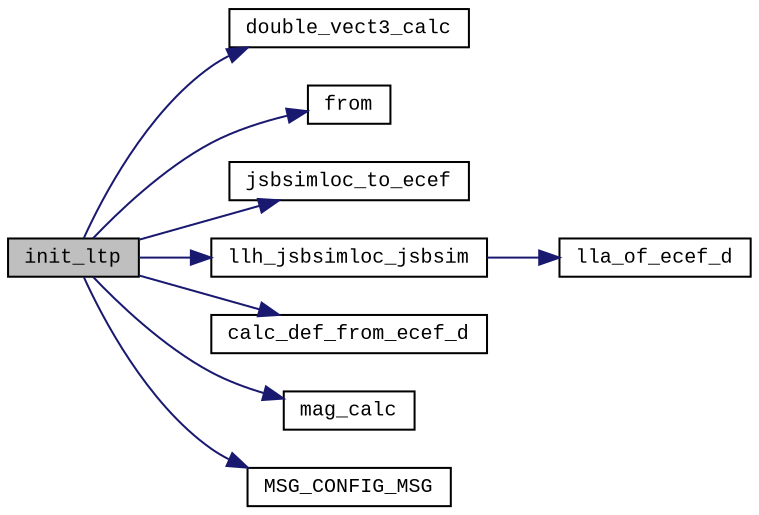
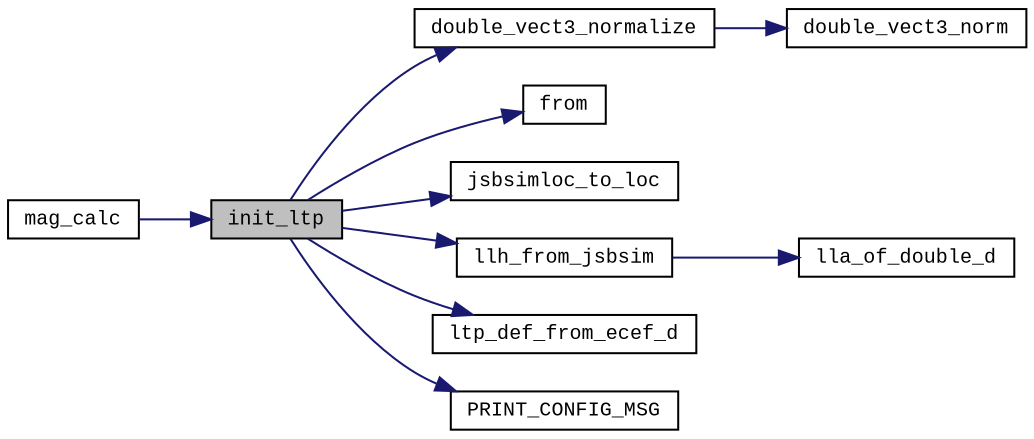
node "double_vect3_calc": label "double_vect3_calc" -> "double_vect3_normalize"
node "double_vect3_norm": added
node "jsbsimloc_to_ecef": label "jsbsimloc_to_ecef" -> "jsbsimloc_to_loc"
node "llh_jsbsimloc_jsbsim": label "llh_jsbsimloc_jsbsim" -> "llh_from_jsbsim"
node "lla_of_ecef_d": label "lla_of_ecef_d" -> "lla_of_double_d"
node "calc_def_from_ecef_d": label "calc_def_from_ecef_d" -> "ltp_def_from_ecef_d"
edge "init_ltp" -> "mag_calc": reversed
node "MSG_CONFIG_MSG": label "MSG_CONFIG_MSG" -> "PRINT_CONFIG_MSG"
